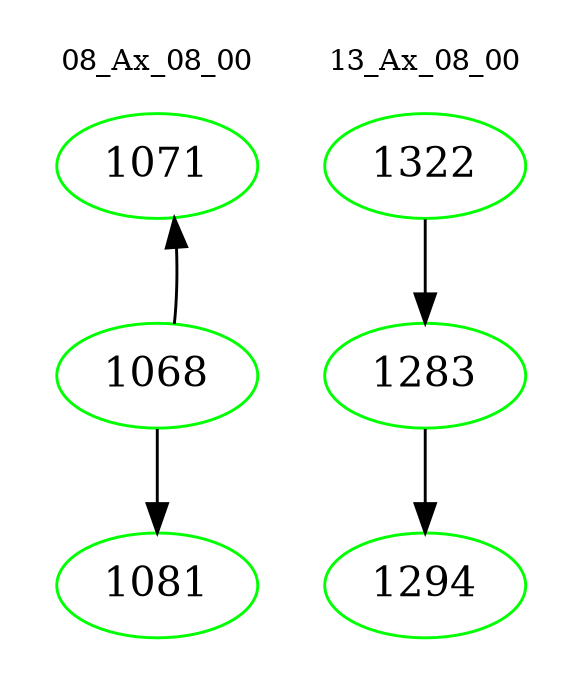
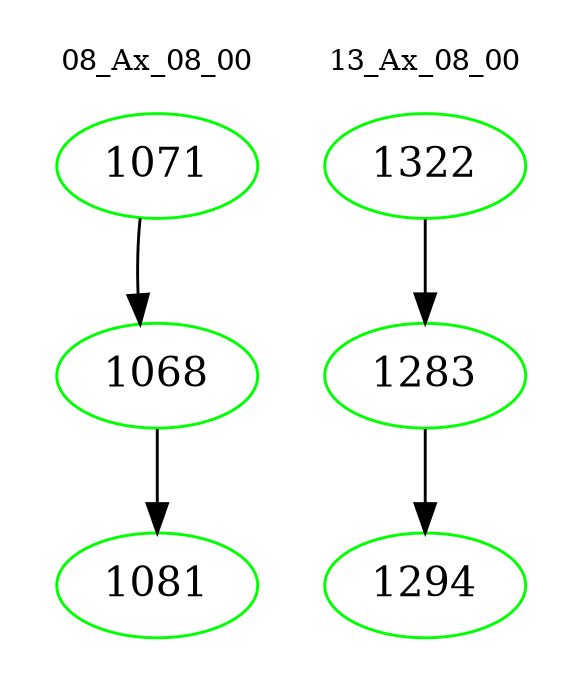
edge "1068" -> "1071": reversed
